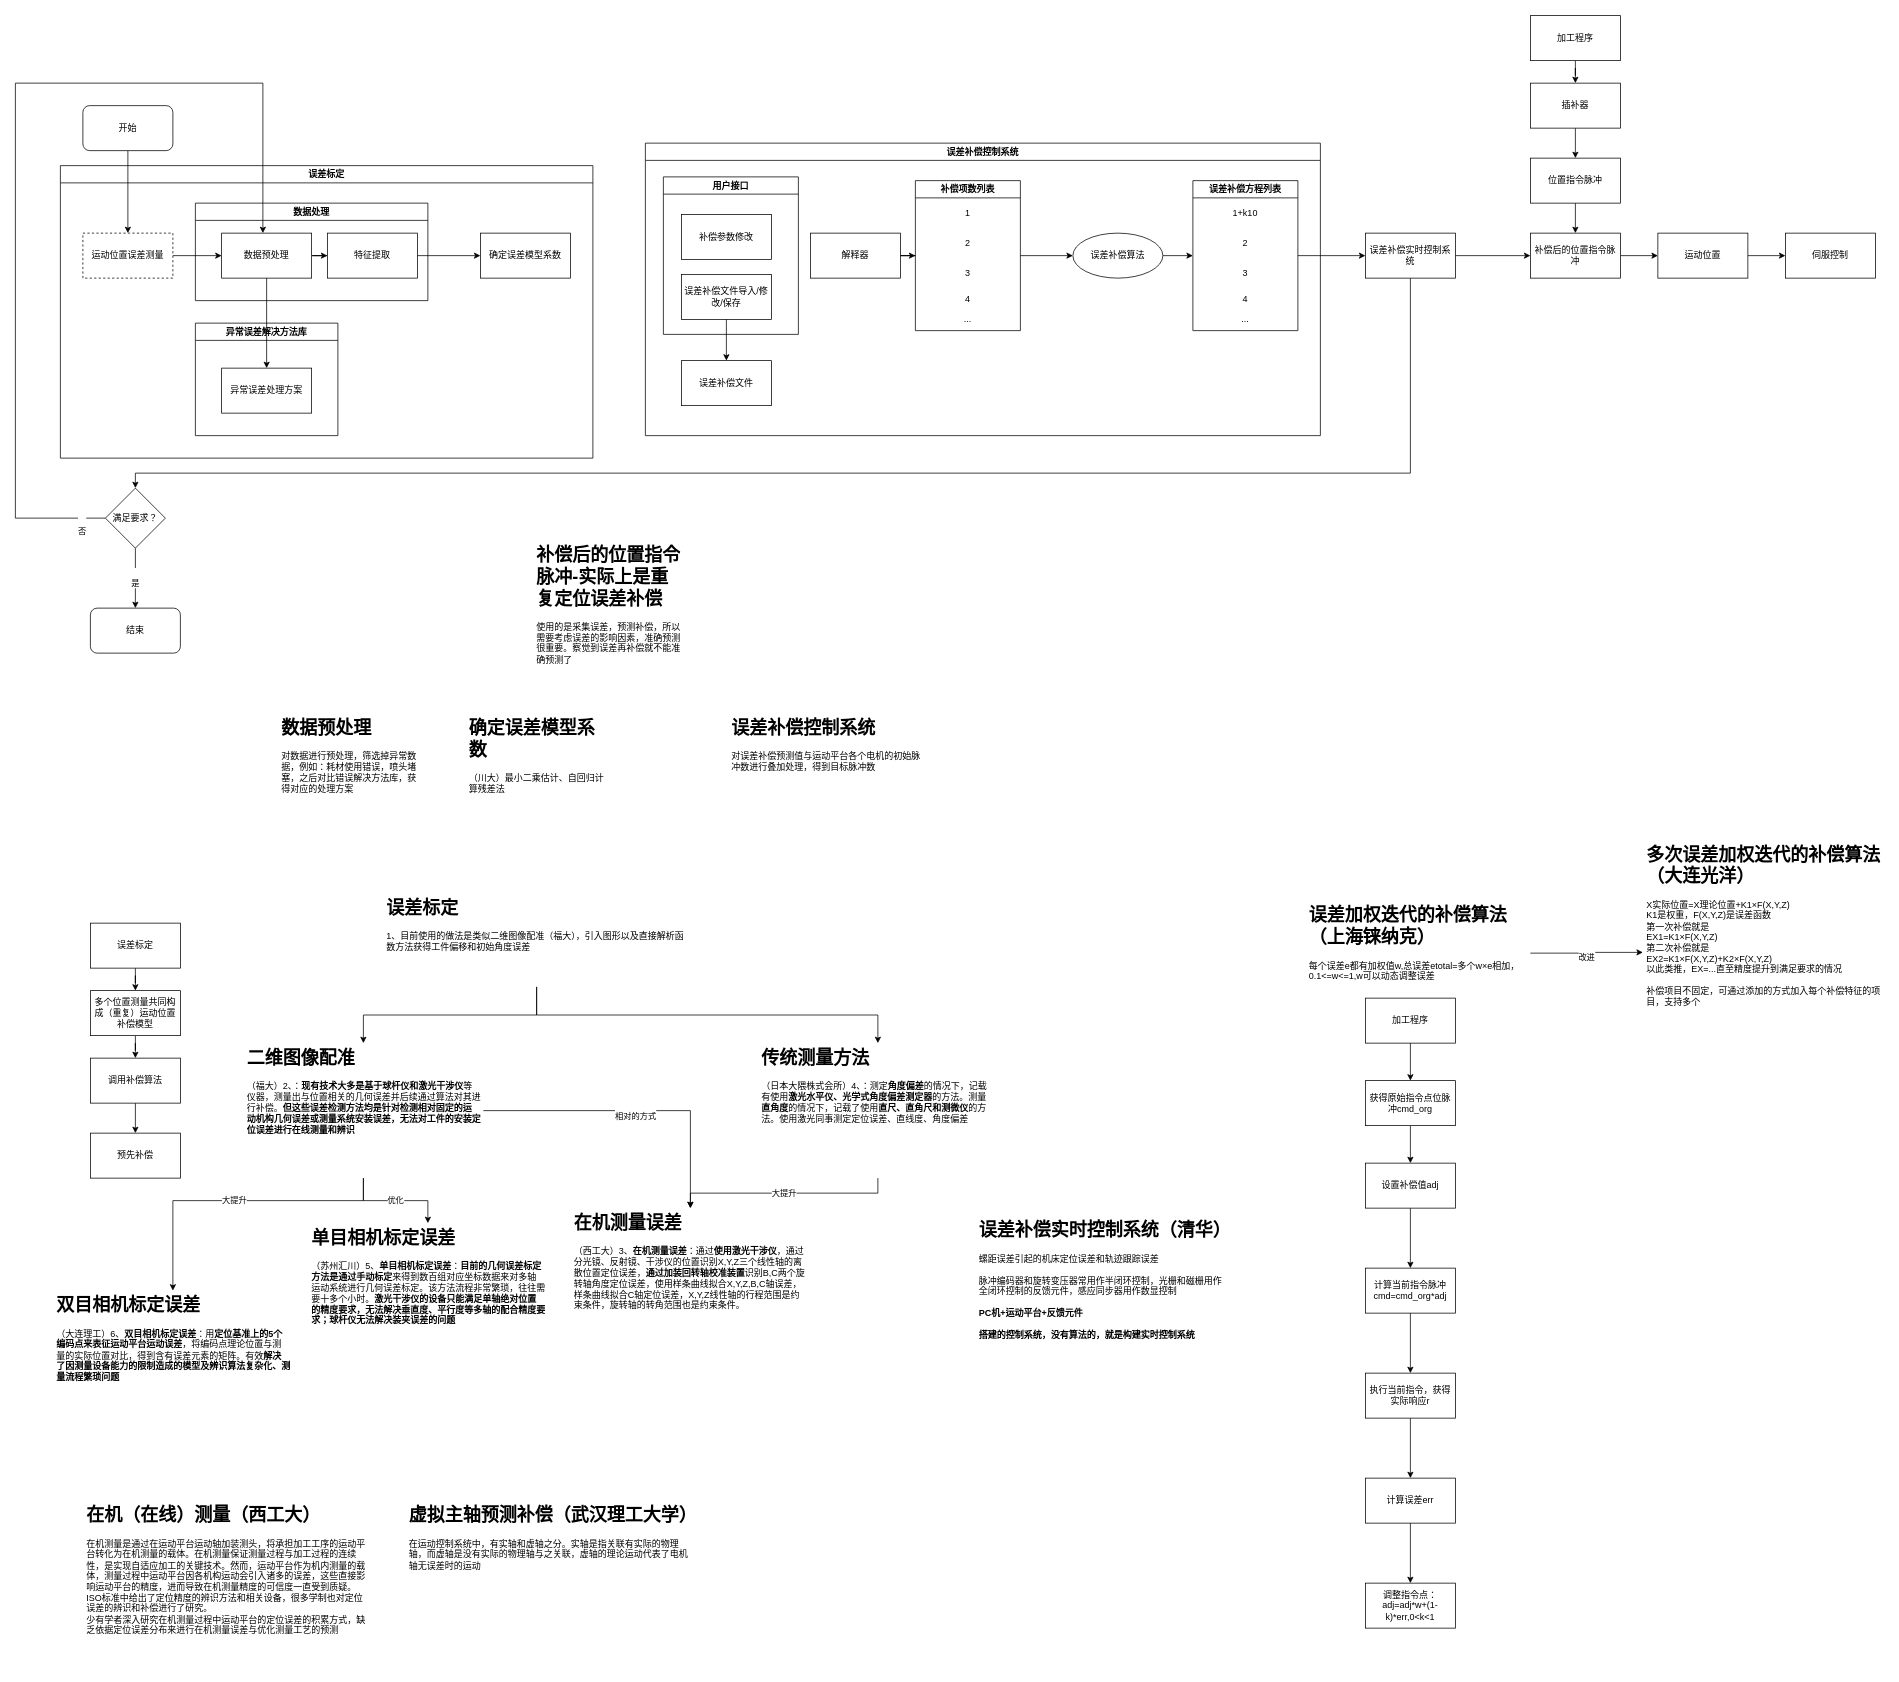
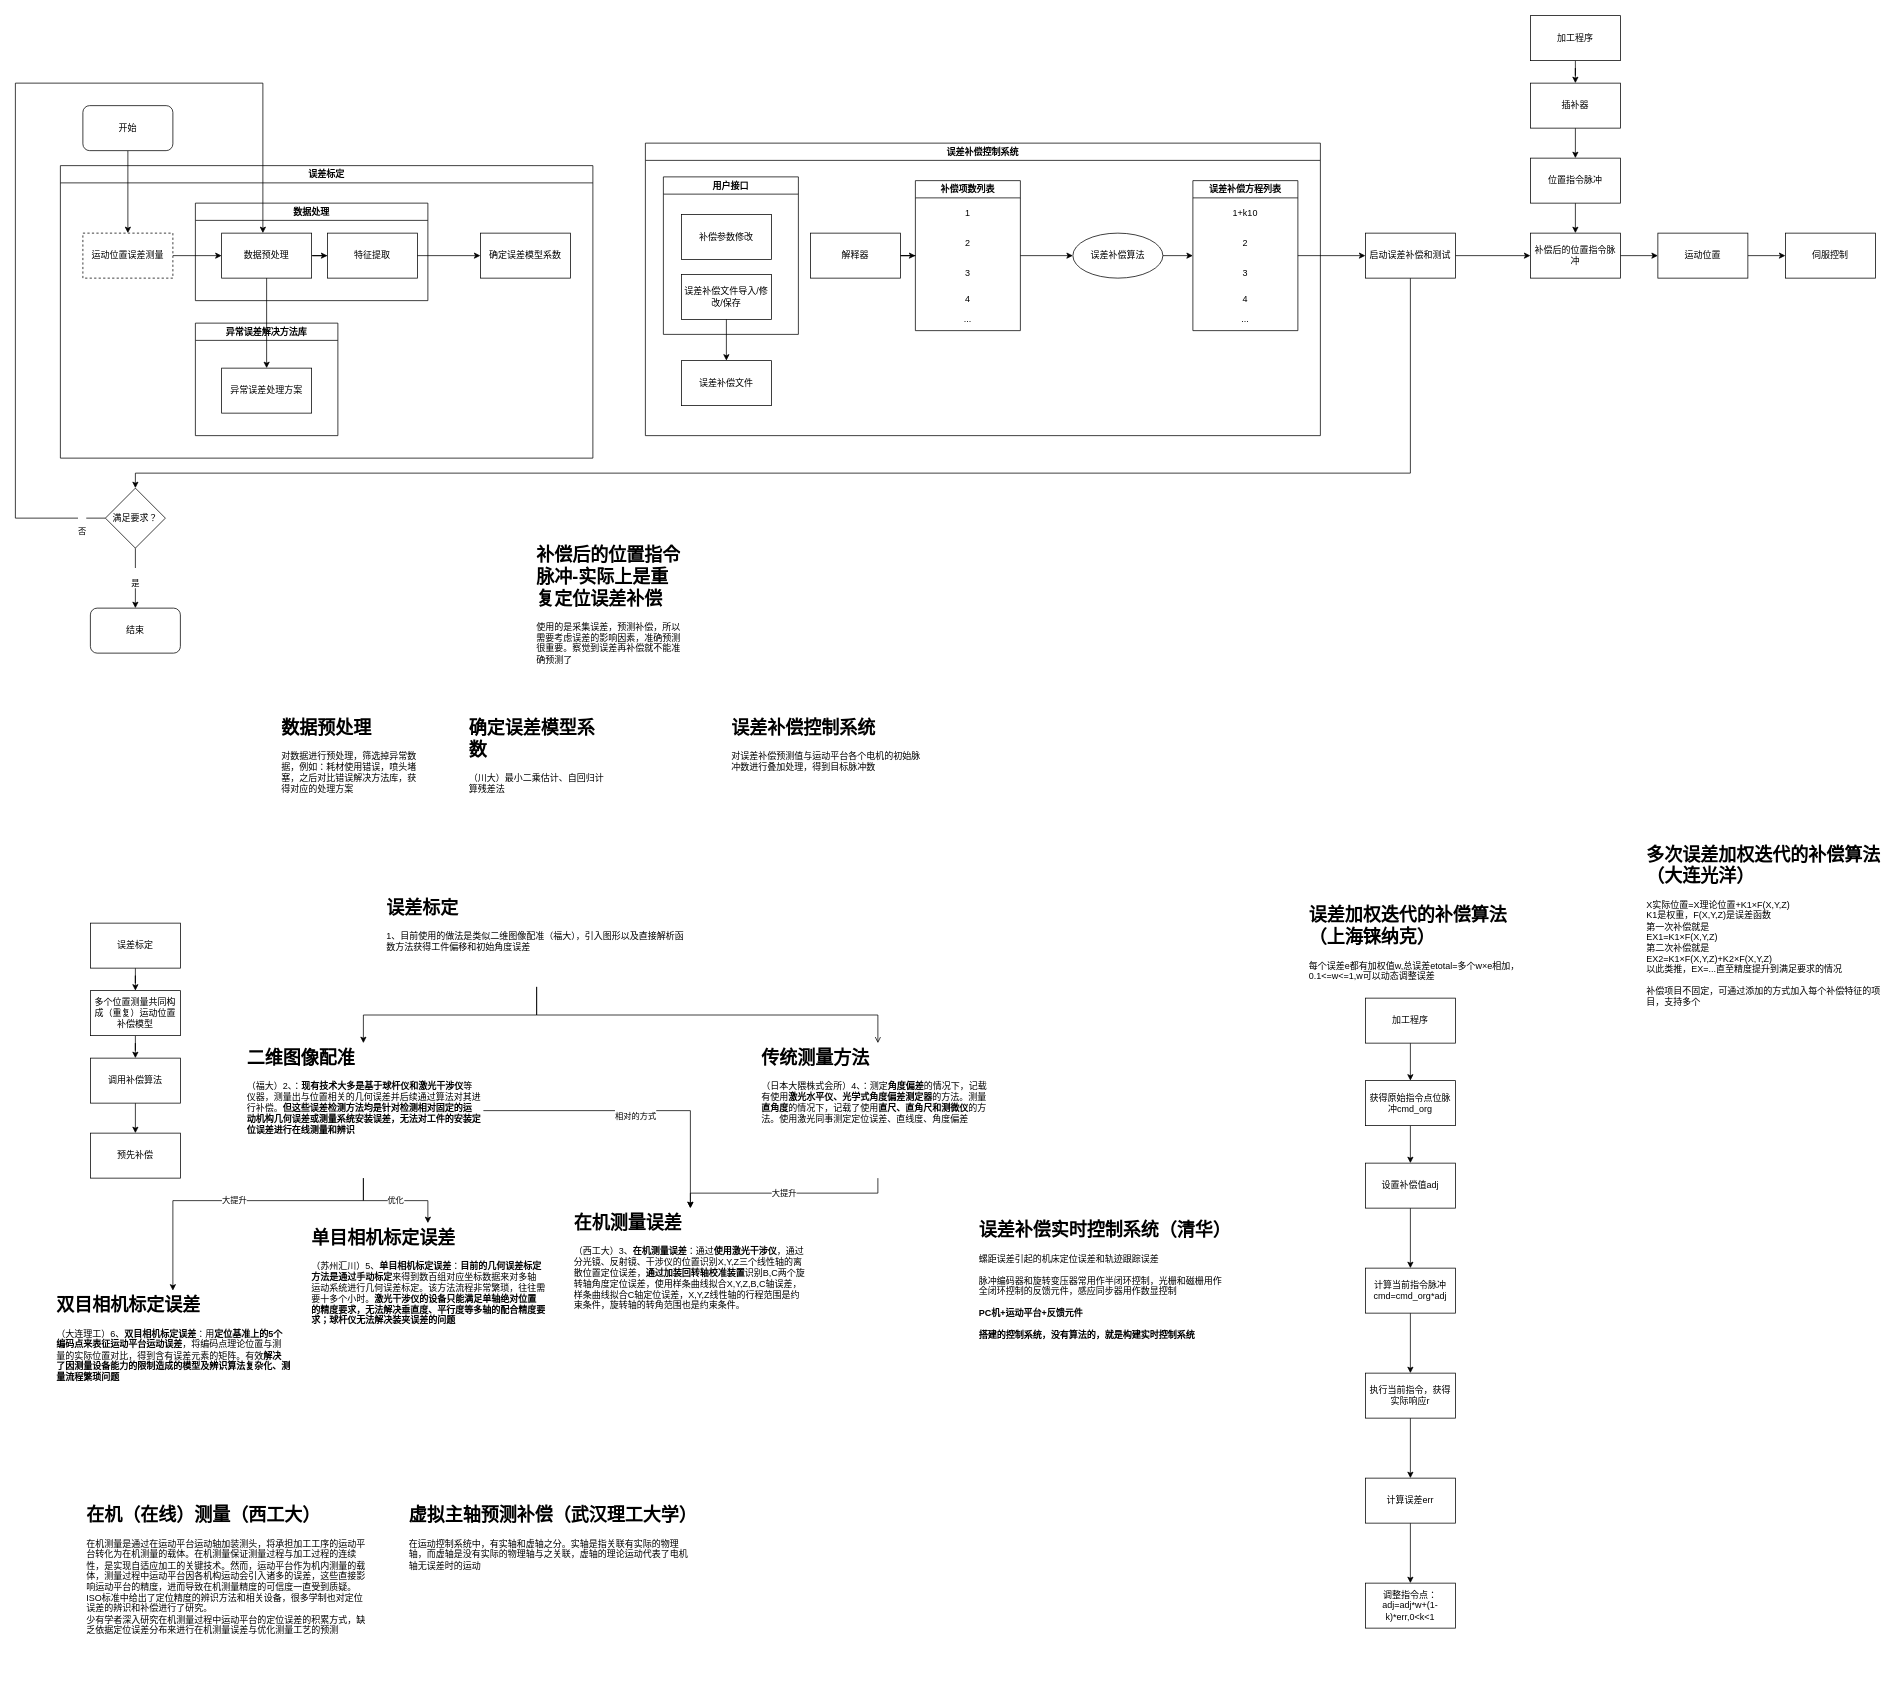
node "误差补偿实时控制系统": label "误差补偿实时控制系统" -> "启动误差补偿和测试"
edge "误差加权迭代的补偿算法（上海铼纳克） 每个误差e都有加权值w,总误差etotal=多个w×e相加，0.1<=w<=1,w可以动态调整误差" -> "多次误差加权迭代的补偿算法（大连光洋） X实际位置=X理论位置+K1×F(X,Y,Z) K1是权重，F(X,Y,Z)是误差函数 第一次补偿就是 EX1=K1×F(X,Y,Z) 第二次补偿就是 EX2=K1×F(X,Y,Z)+K2×F(X,Y,Z) 以此类推，EX=...直至精度提升到满足要求的情况 补偿项目不固定，可通过添加的方式加入每个补偿特征的项目，支持多个": removed, label "改进"
edge "误差标定 1、目前使用的做法是类似二维图像配准（福大），引入图形以及直接解析函数方法获得工件偏移和初始角度误差" -> "传统测量方法 （日本大隈株式会所）4、：测定角度偏差的情况下，记载有使用激光水平仪、光学式角度偏差测定器的方法。测量直角度的情况下，记载了使用直尺、直角尺和测微仪的方法。使用激光同事测定定位误差、直线度、角度偏差": arrowhead classic -> open
